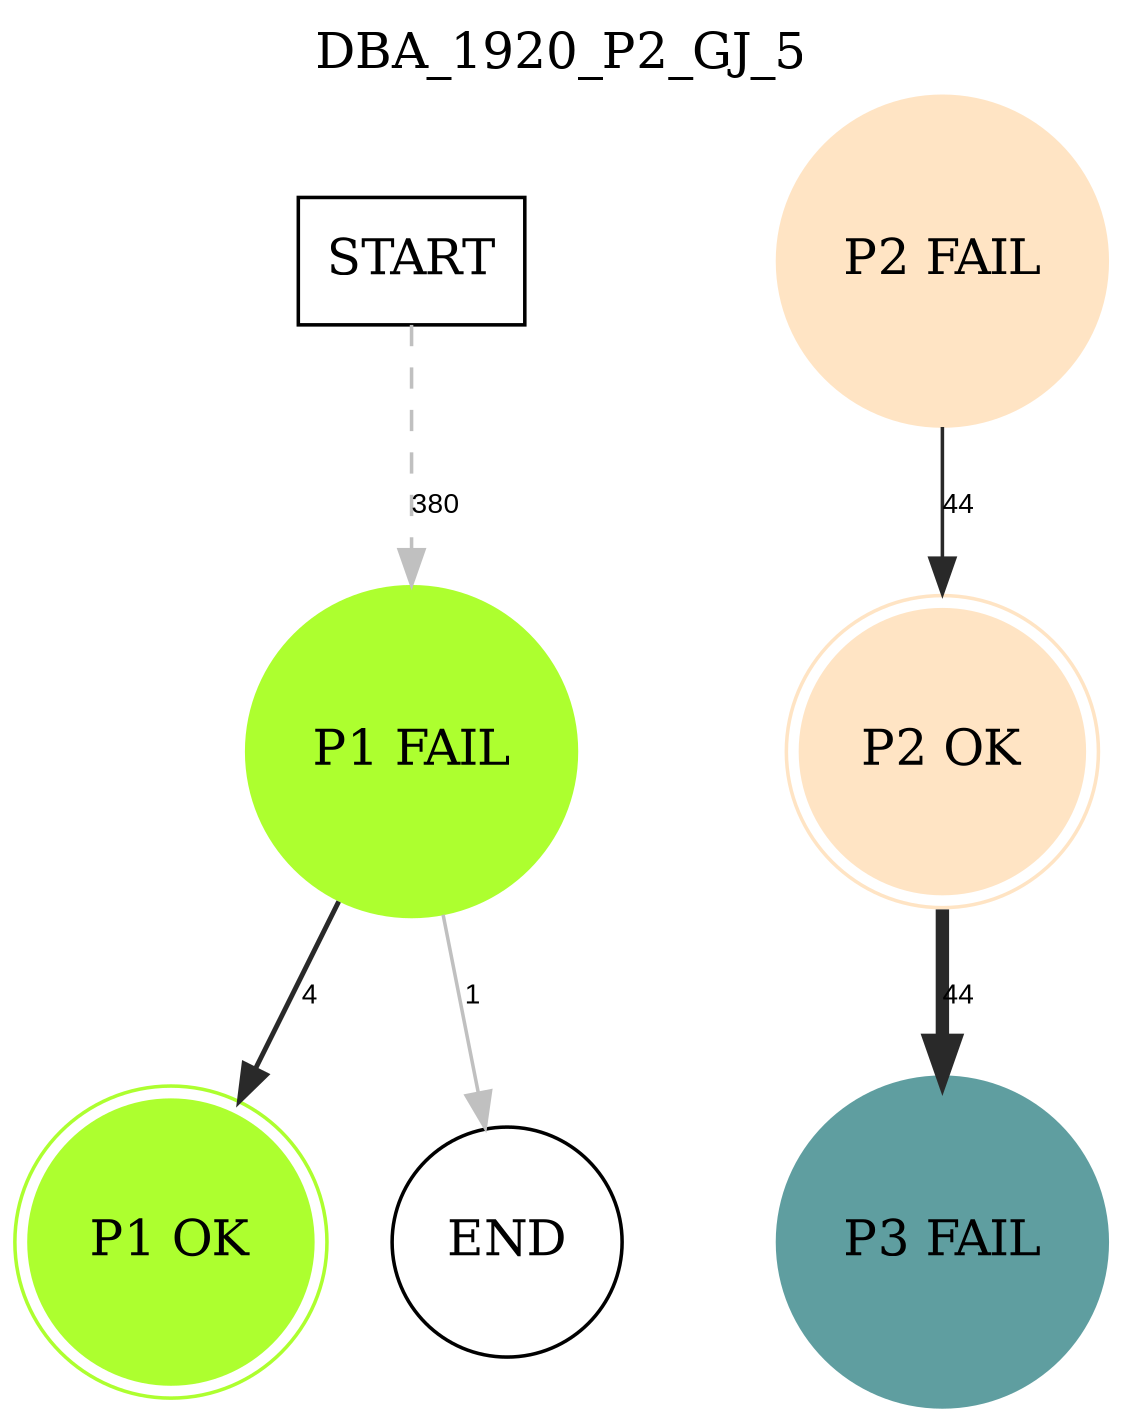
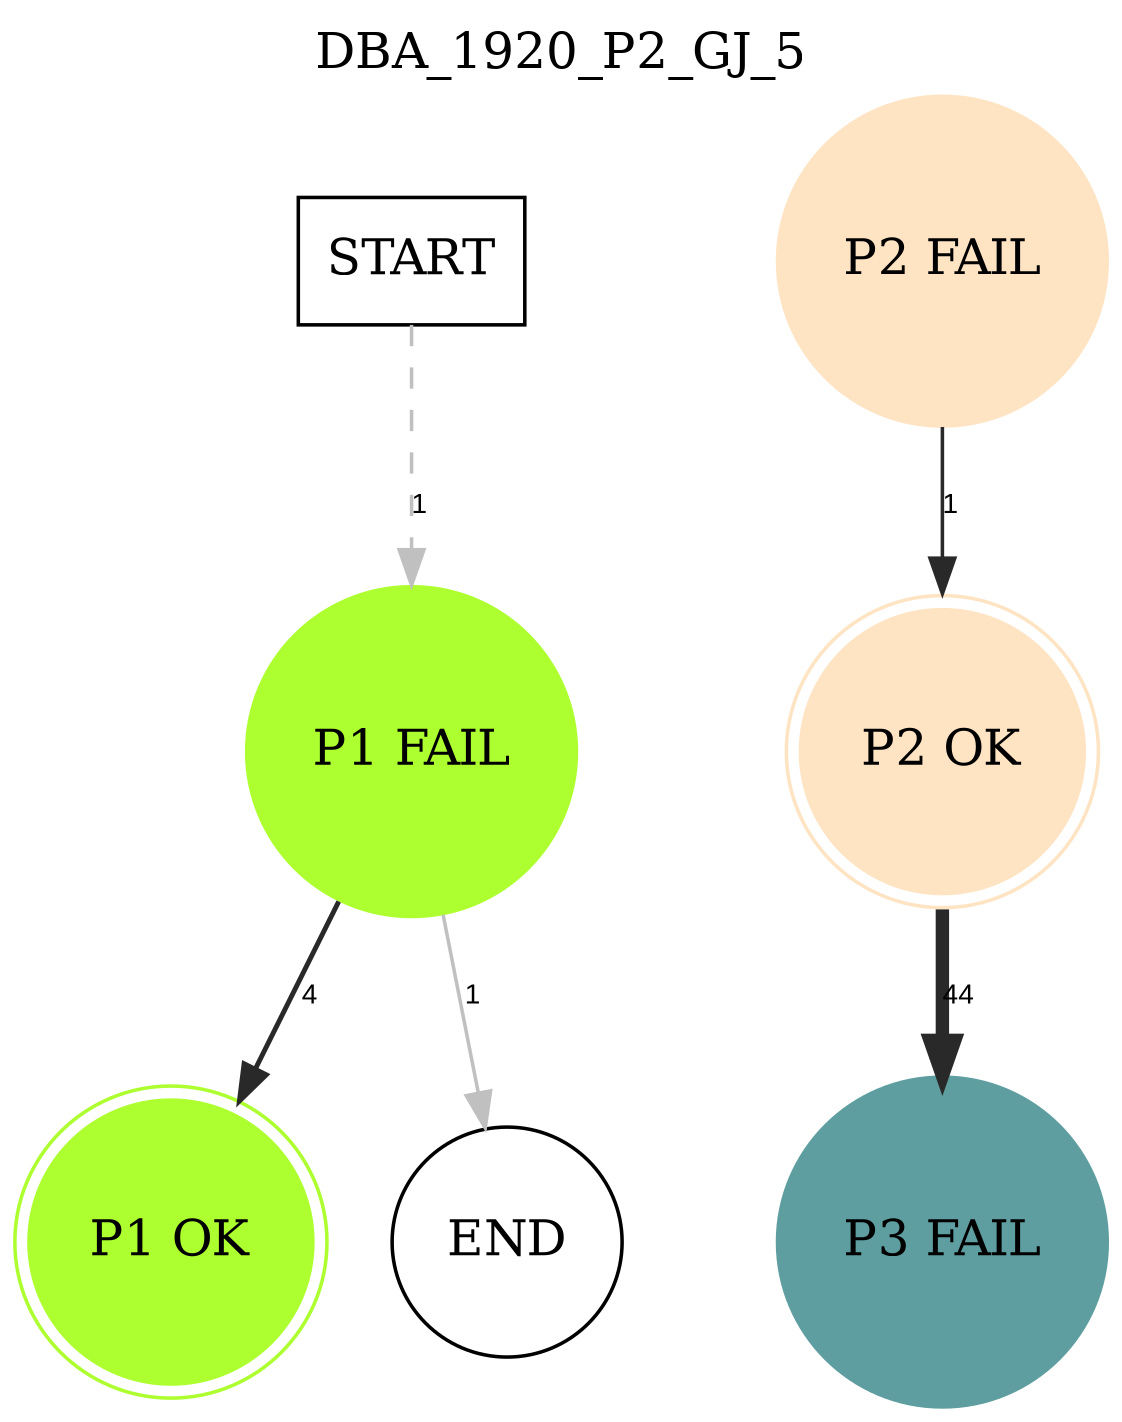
edge "START" -> "P1 FAIL": label "380" -> "1"
edge "P2 FAIL" -> "P2 OK": label "44" -> "1"
